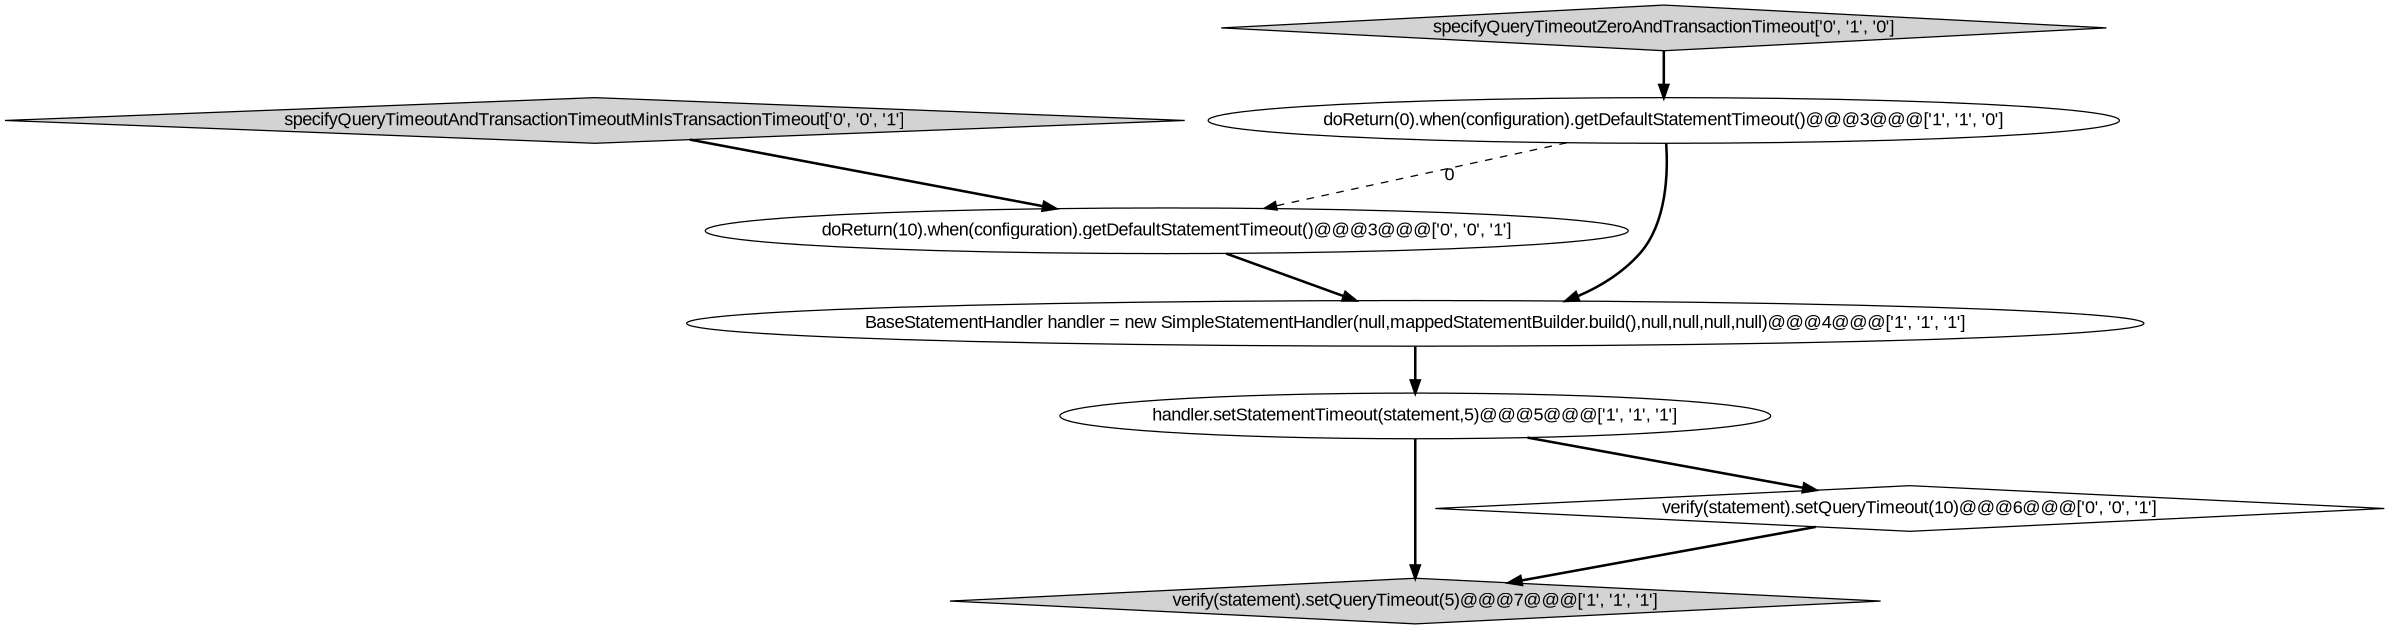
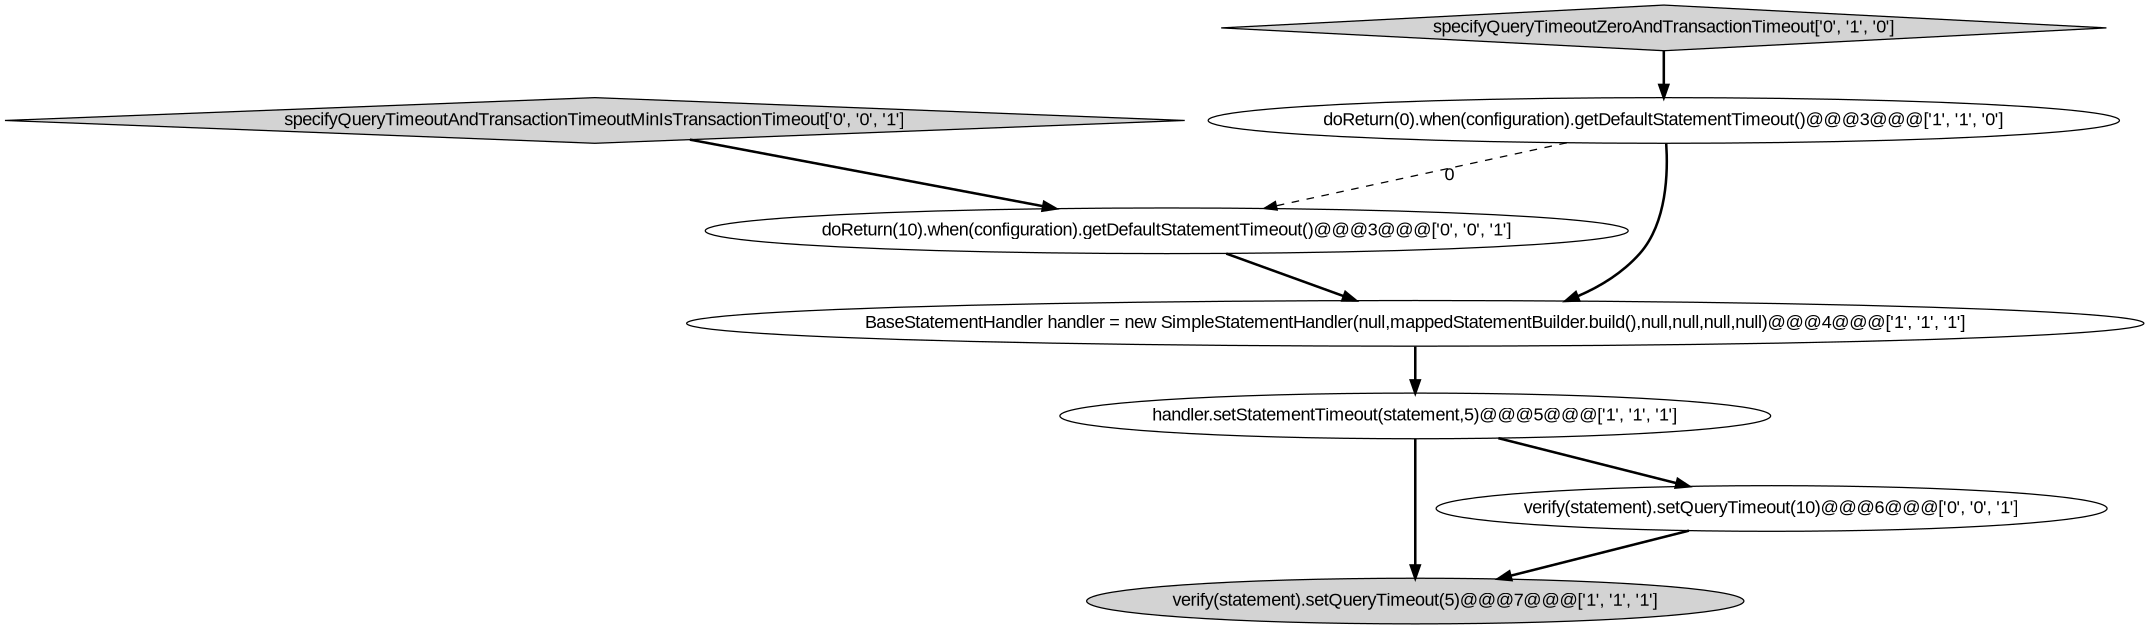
node "verify(statement).setQueryTimeout(10)@@@6@@@['0', '0', '1']": shape diamond -> ellipse
node "verify(statement).setQueryTimeout(5)@@@7@@@['1', '1', '1']": shape diamond -> ellipse
